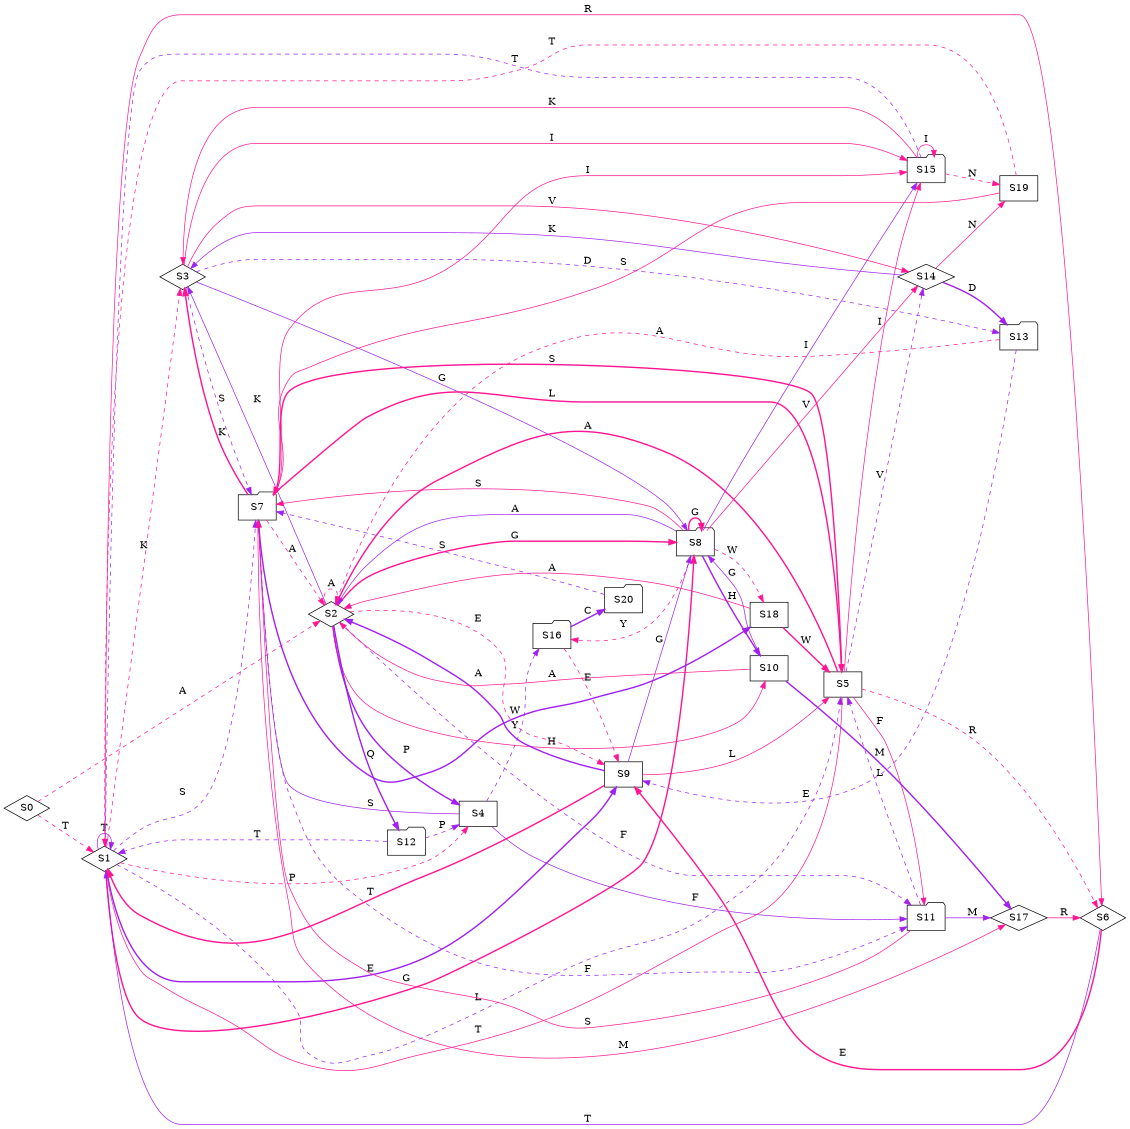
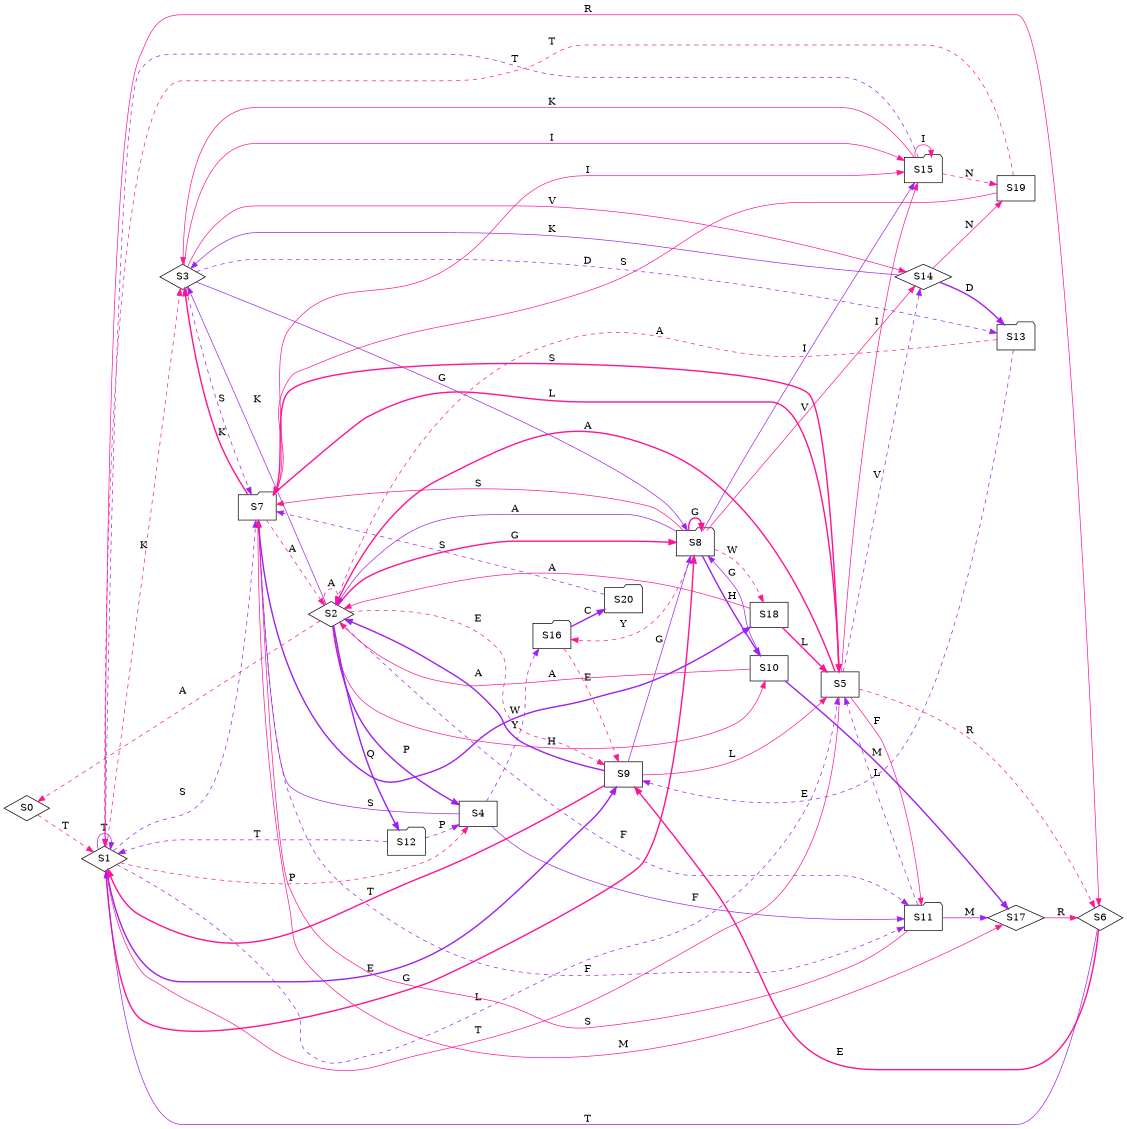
edge "S18" -> "S5": label "W" -> "L"
edge "S0" -> "S2": reversed
